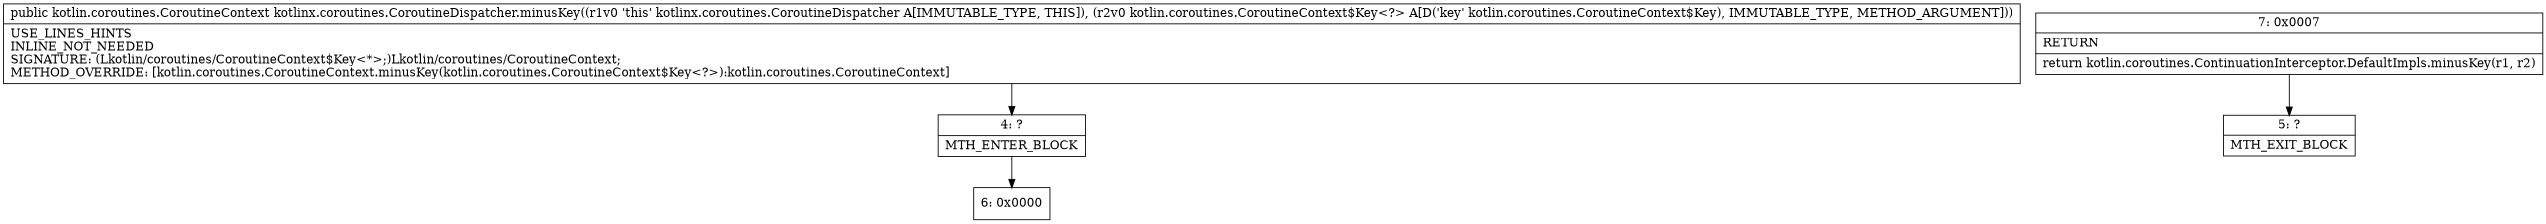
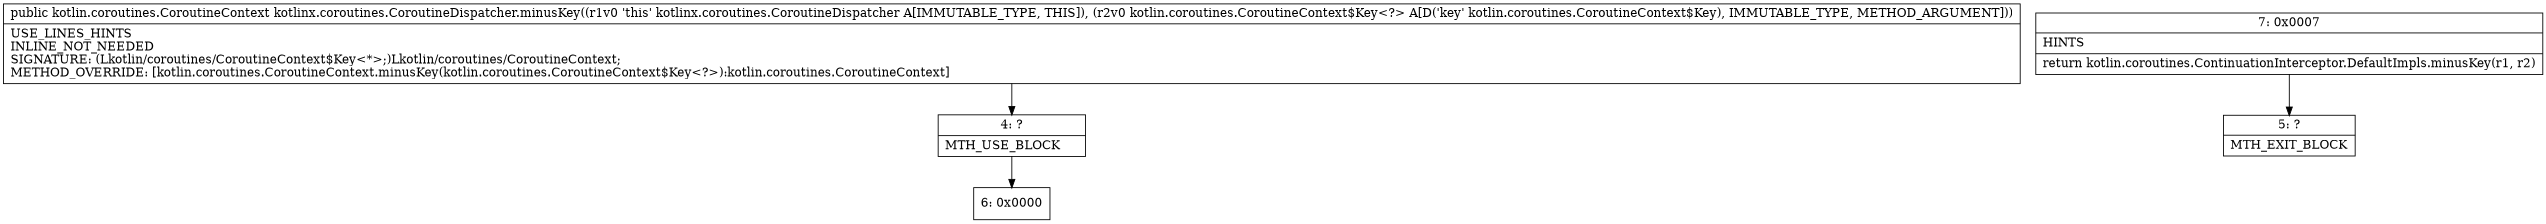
node "7: 0x0007": text "RETURN" -> "HINTS"
node "4: ?": text "MTH_ENTER_BLOCK" -> "MTH_USE_BLOCK"
